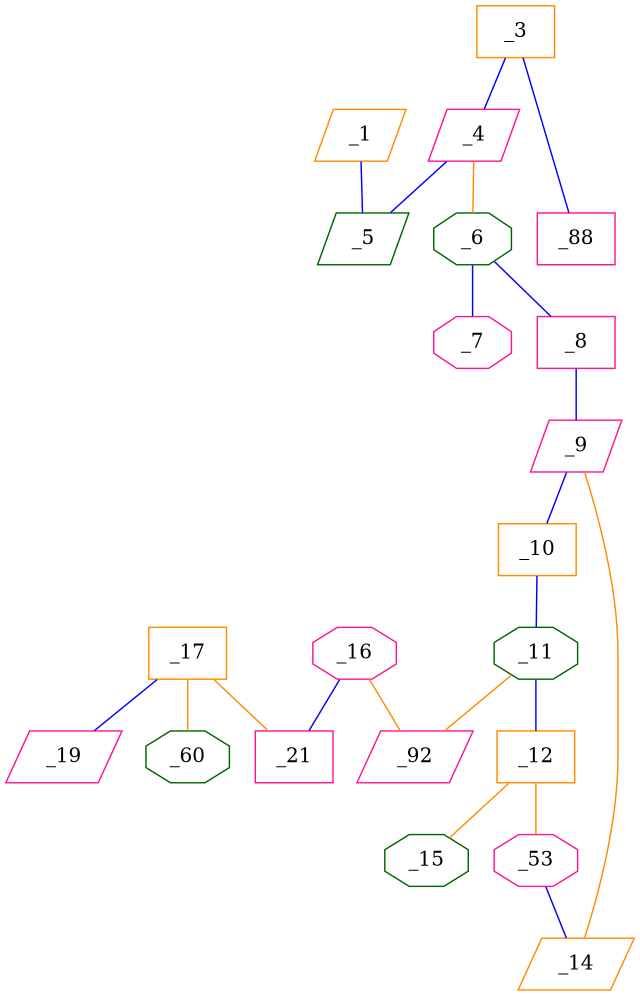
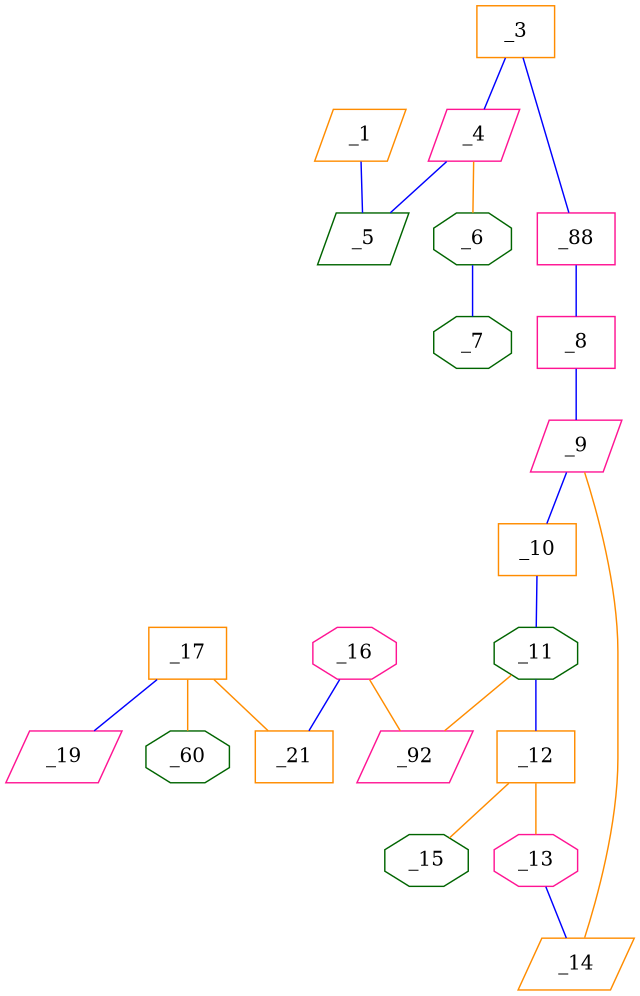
edge "_6" -- "_8": now "_88" -- "_8"
node "_7": color deeppink -> darkgreen
node "_21": color deeppink -> darkorange
node "_53": label "_53" -> "_13"
